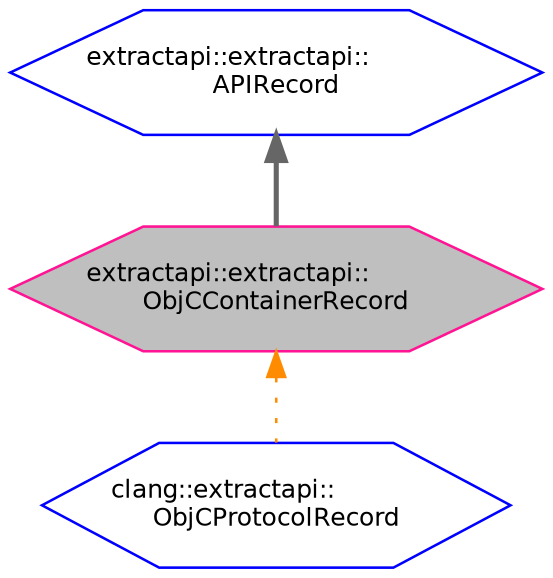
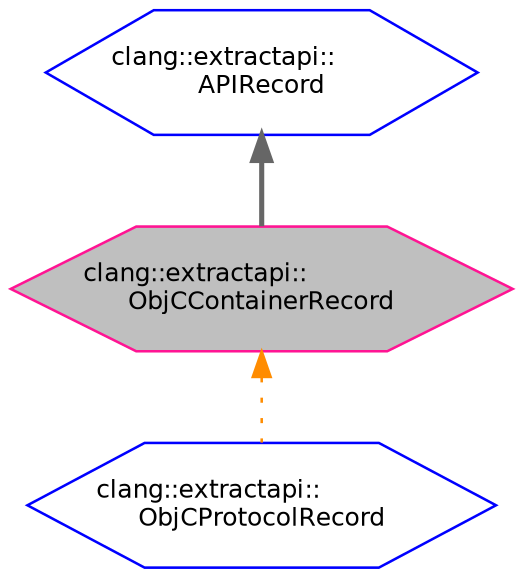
node "extractapi::extractapi:: APIRecord": label "extractapi::extractapi:: APIRecord" -> "clang::extractapi:: APIRecord"
node "extractapi::extractapi:: ObjCContainerRecord": label "extractapi::extractapi:: ObjCContainerRecord" -> "clang::extractapi:: ObjCContainerRecord"
